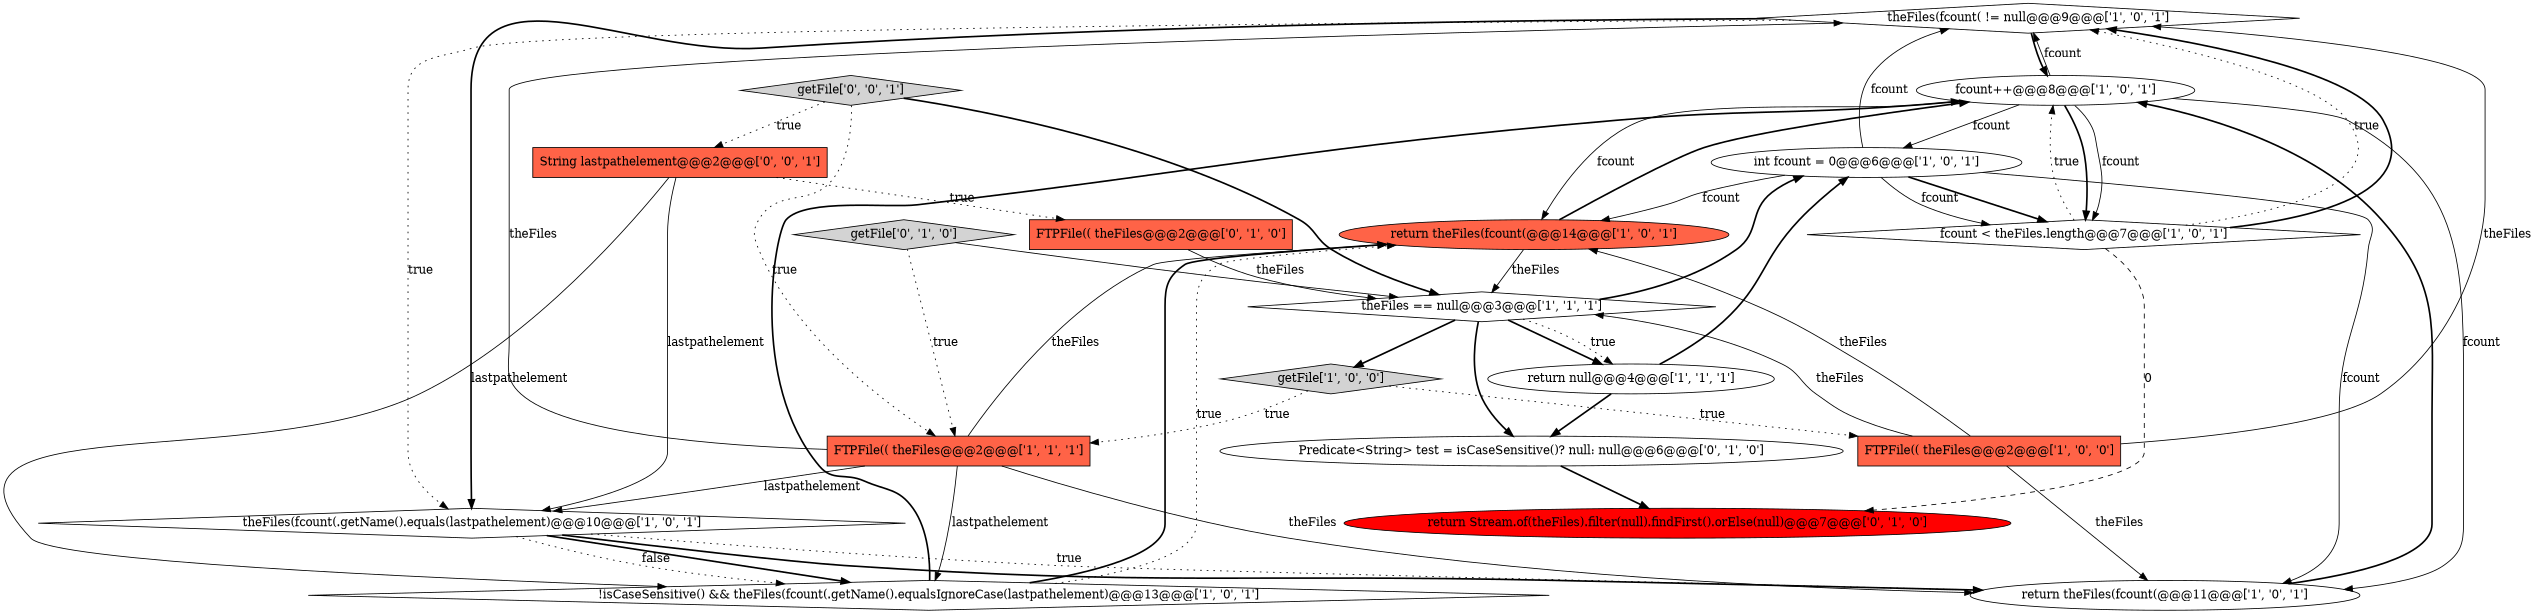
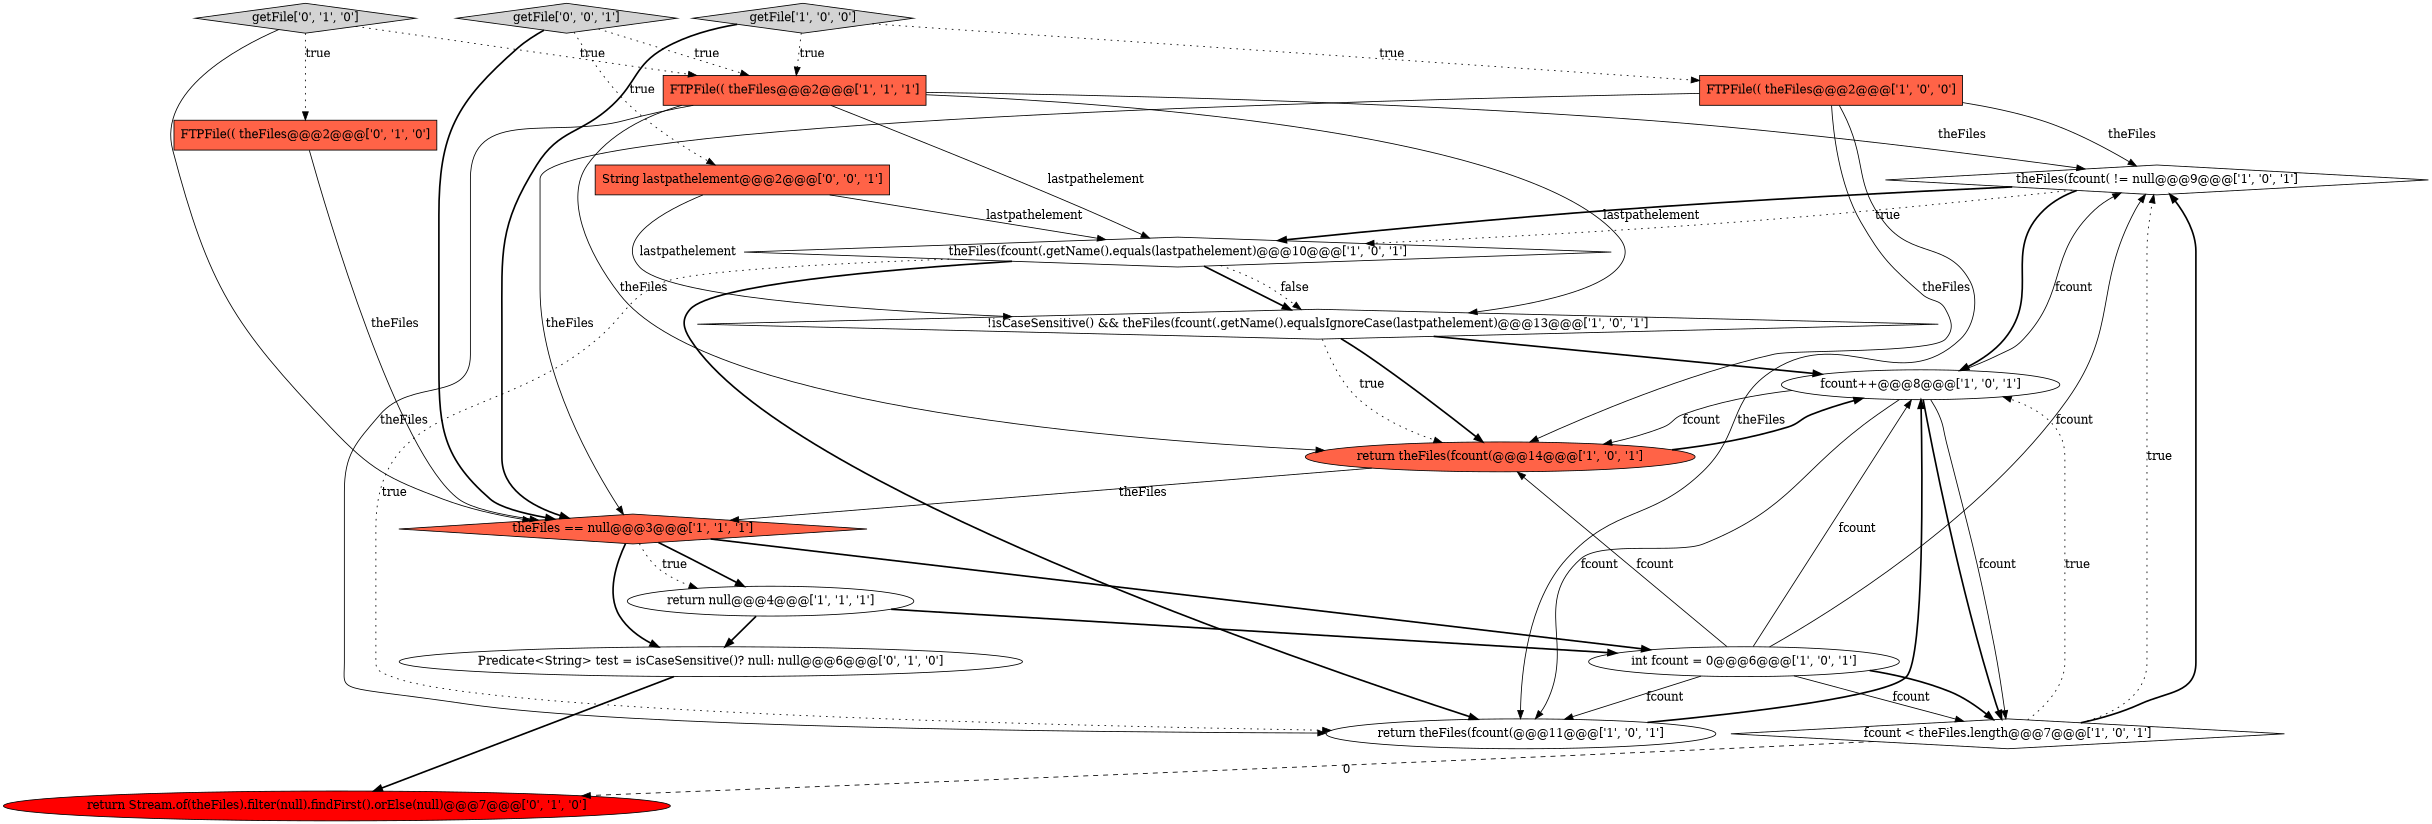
edge "fcount++@@@8@@@['1', '0', '1']" -> "int fcount = 0@@@6@@@['1', '0', '1']": reversed
edge "String lastpathelement@@@2@@@['0', '0', '1']" -> "FTPFile(( theFiles@@@2@@@['0', '1', '0']": now "getFile['0', '1', '0']" -> "FTPFile(( theFiles@@@2@@@['0', '1', '0']"
node "theFiles == null@@@3@@@['1', '1', '1']": fillcolor white -> tomato
edge "theFiles == null@@@3@@@['1', '1', '1']" -> "getFile['1', '0', '0']": reversed
